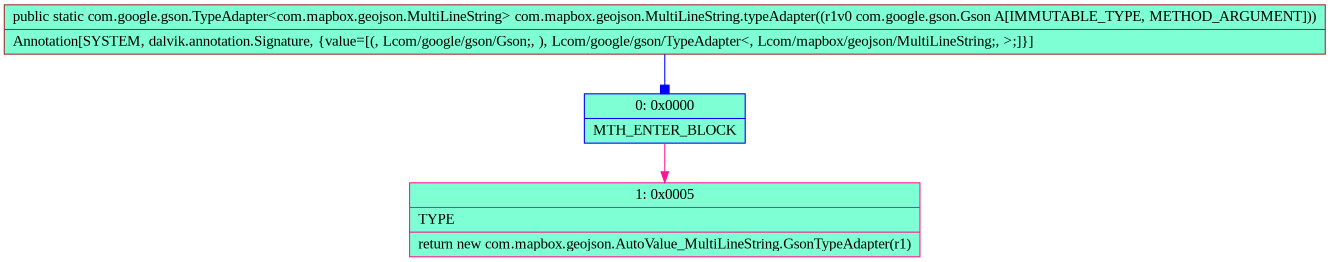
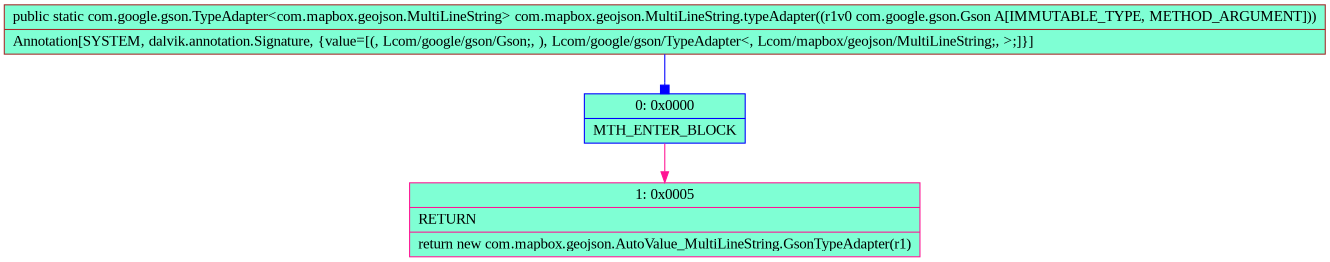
node "1: 0x0005": text "TYPE" -> "RETURN"
